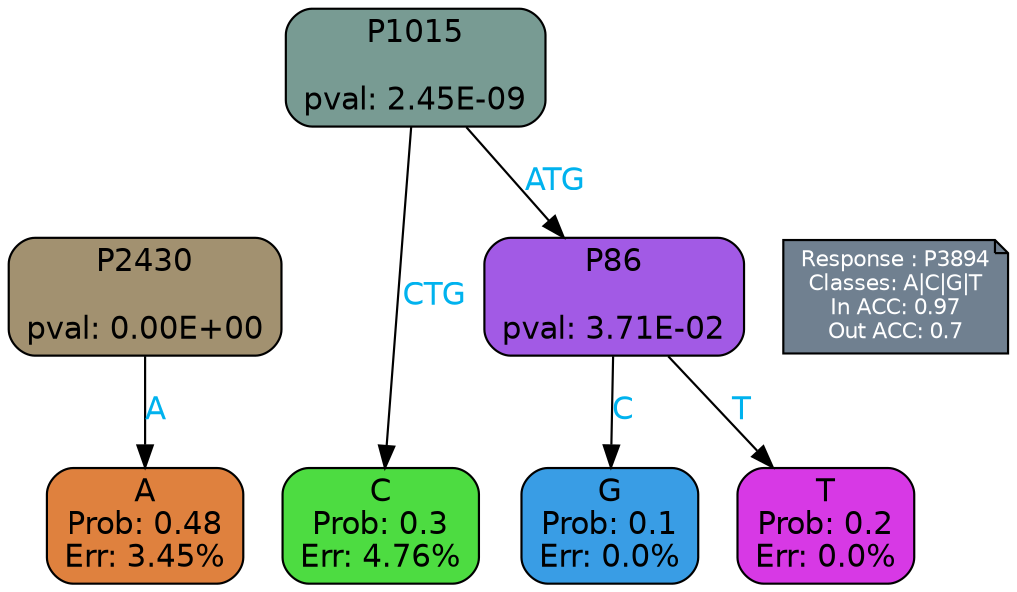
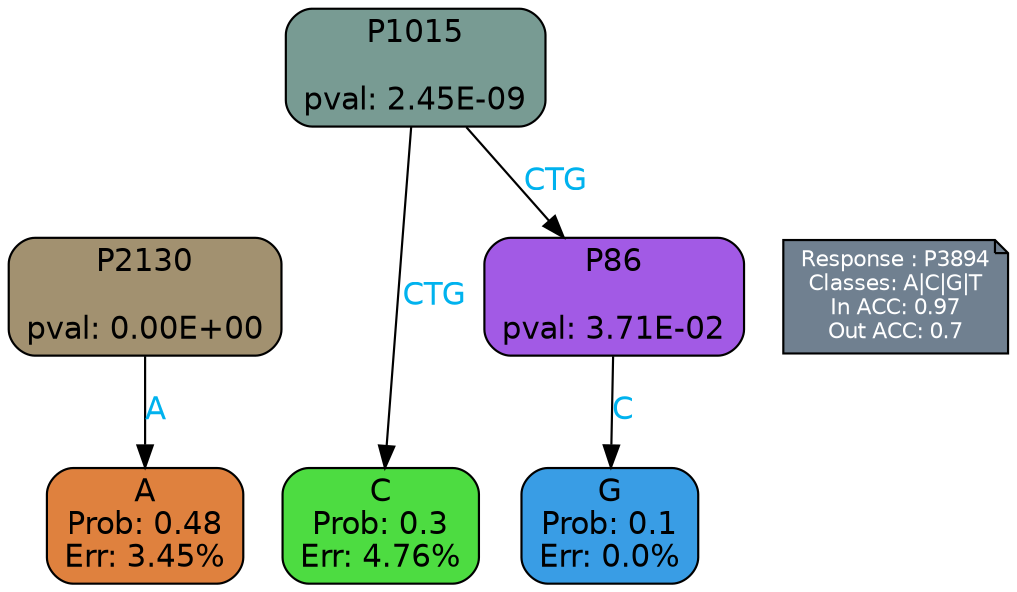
edge "P1015 pval: 2.45E-09" -> "P86 pval: 3.71E-02": label "ATG" -> "CTG"
node "P2430 pval: 0.00E+00": label "P2430 pval: 0.00E+00" -> "P2130 pval: 0.00E+00"
node "T Prob: 0.2 Err: 0.0%": removed
